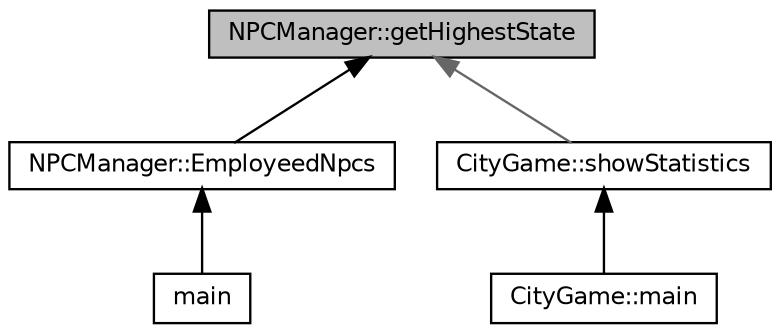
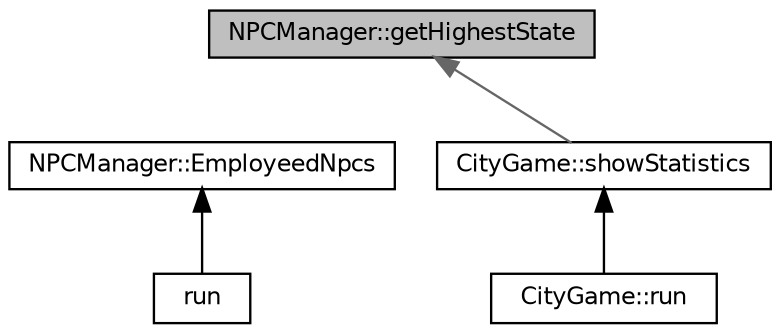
edge "NPCManager::EmployeedNpcs" -> "NPCManager::getHighestState": removed
node "main": label "main" -> "run"
node "CityGame::main": label "CityGame::main" -> "CityGame::run"
